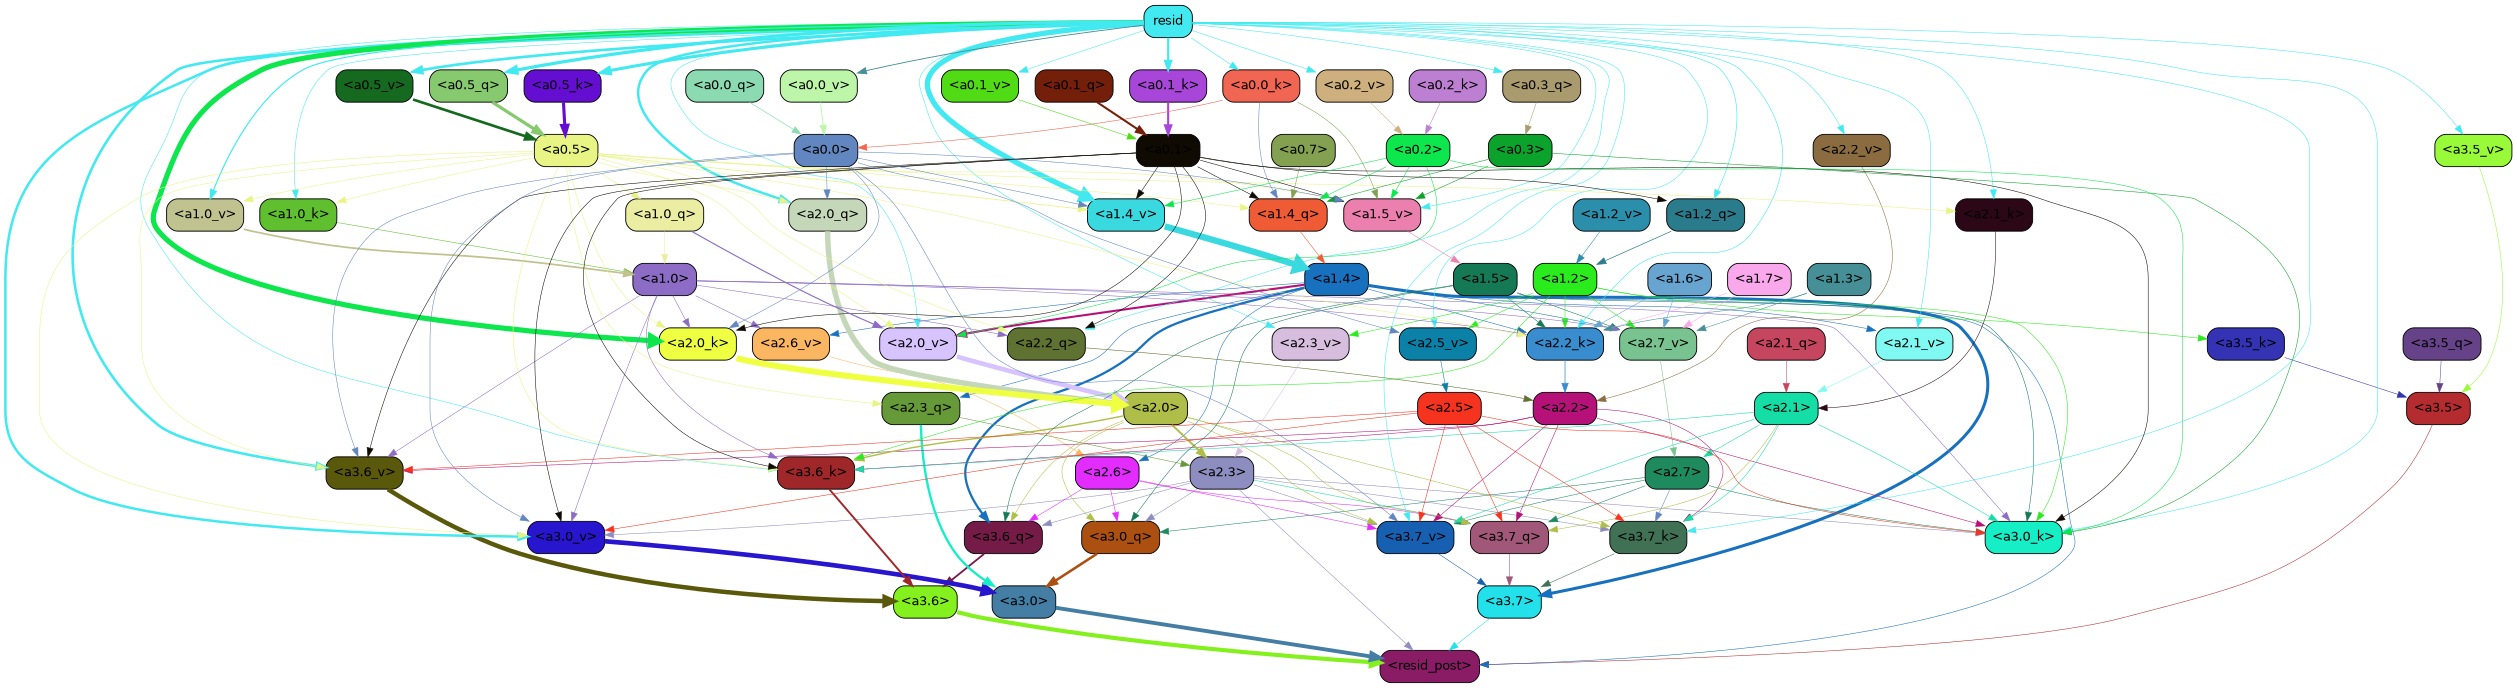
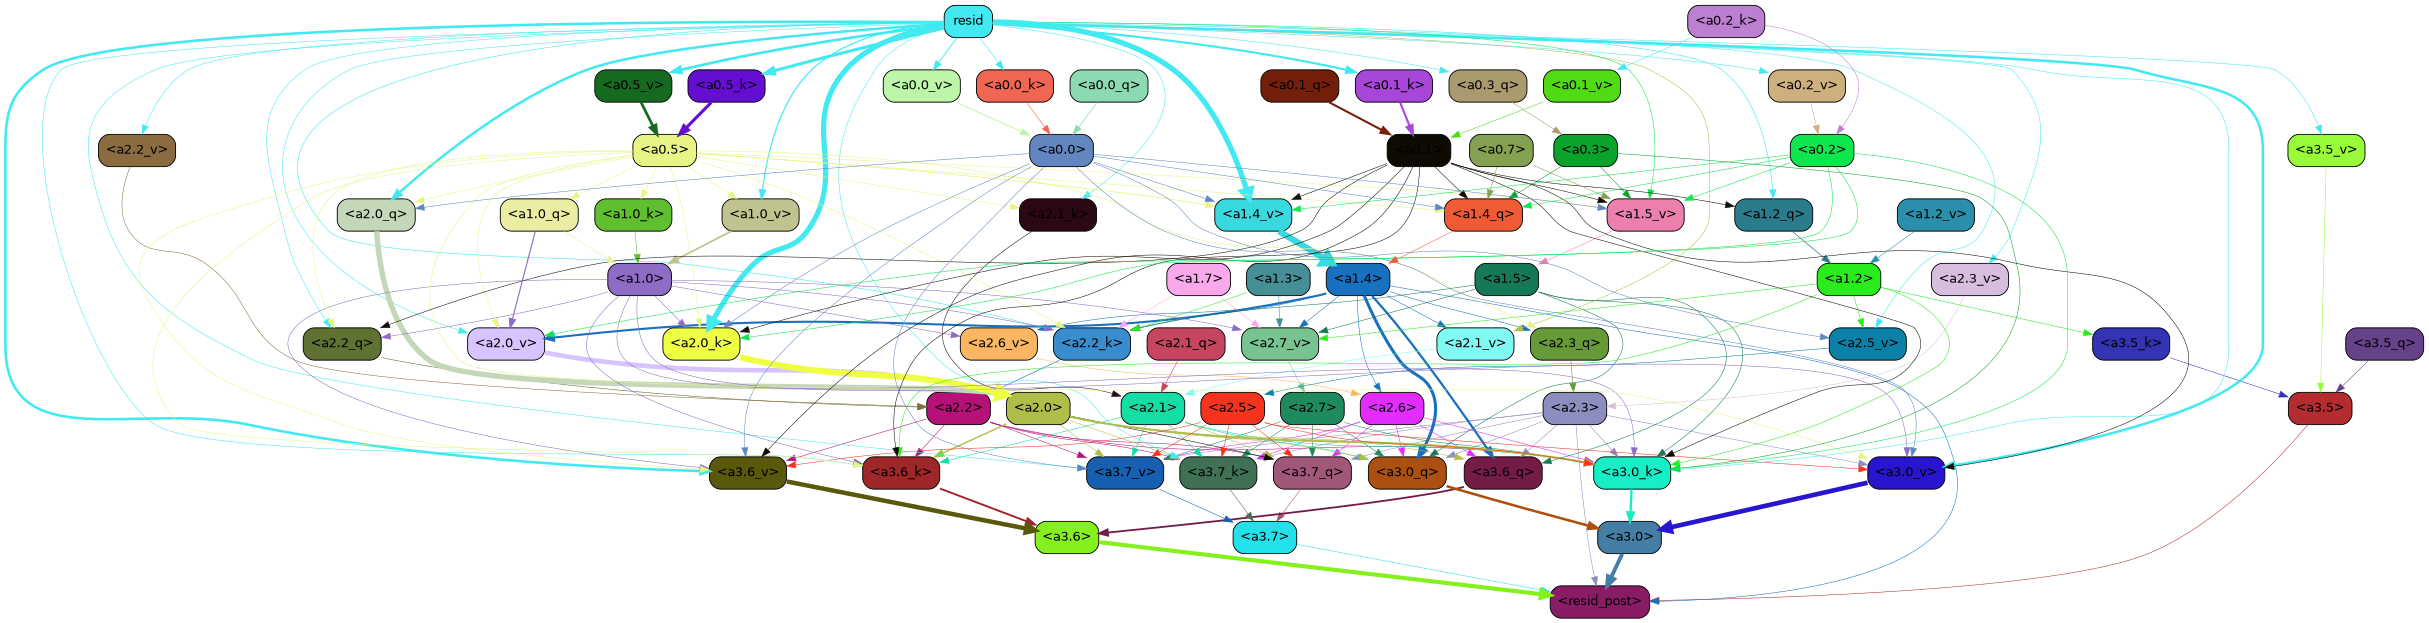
edge "resid" -> "<a2.1_v>": color #42e9f0 -> #afbe48
edge "resid" -> "<a0.0_v>": color #468f97 -> #42e9f0
edge "resid" -> "<a1.0_k>": removed
edge "resid" -> "<a0.1_v>": now "<a0.2_k>" -> "<a0.1_v>"
edge "resid" -> "<a2.0_k>": color #0de64d -> #42e9f0
edge "resid" -> "<a1.5_v>": color #42e9f0 -> #0de64d
node "<a0.5_q>": removed
edge "<a0.0_k>" -> "<a1.5_v>": now "<a0.7>" -> "<a1.5_v>"
edge "<a0.0_k>" -> "<a1.4_q>": now "<a0.0>" -> "<a1.4_q>"
edge "<a0.2>" -> "<a2.0_k>": added
node "<a1.6>": removed
edge "<a1.2>" -> "<a2.2_k>": removed
edge "<a1.4>" -> "<a2.0_v>": color #b61178 -> #1871be
edge "<a1.3>" -> "<a2.2_k>": color #468f97 -> #2aec1d
edge "<a1.2>" -> "<a2.3_v>": removed
edge "<a1.4>" -> "<a3.7>": now "<a1.4>" -> "<a3.0_q>"
edge "<a2.0>" -> "<a2.3>": now "<a2.0>" -> "<a3.0_k>"
edge "<a2.6>" -> "<a3.0_k>": added
edge "<a2.1>" -> "<a2.7>": now "<a2.1>" -> "<a3.0_q>"
edge "<a2.6>" -> "<a3.7_k>": added
edge "<a2.0>" -> "<a3.7_q>": color #afbe48 -> #0f0b03
edge "<a2.3>" -> "<a3.7_q>": color #14dda5 -> #8d8dc0
edge "<a2.7>" -> "<a3.7_k>": color #6286c0 -> #1e8a5e
edge "<a2.3_q>" -> "<a3.0>": now "<a3.0_k>" -> "<a3.0>"
